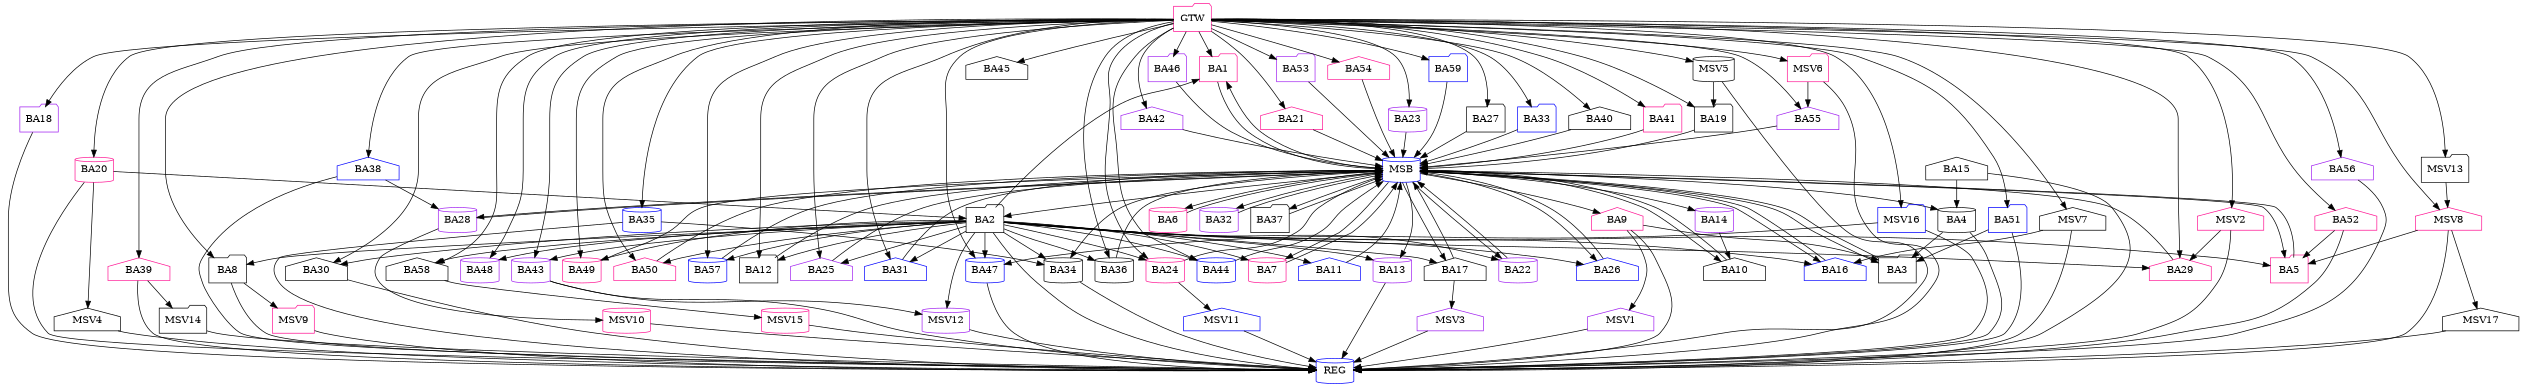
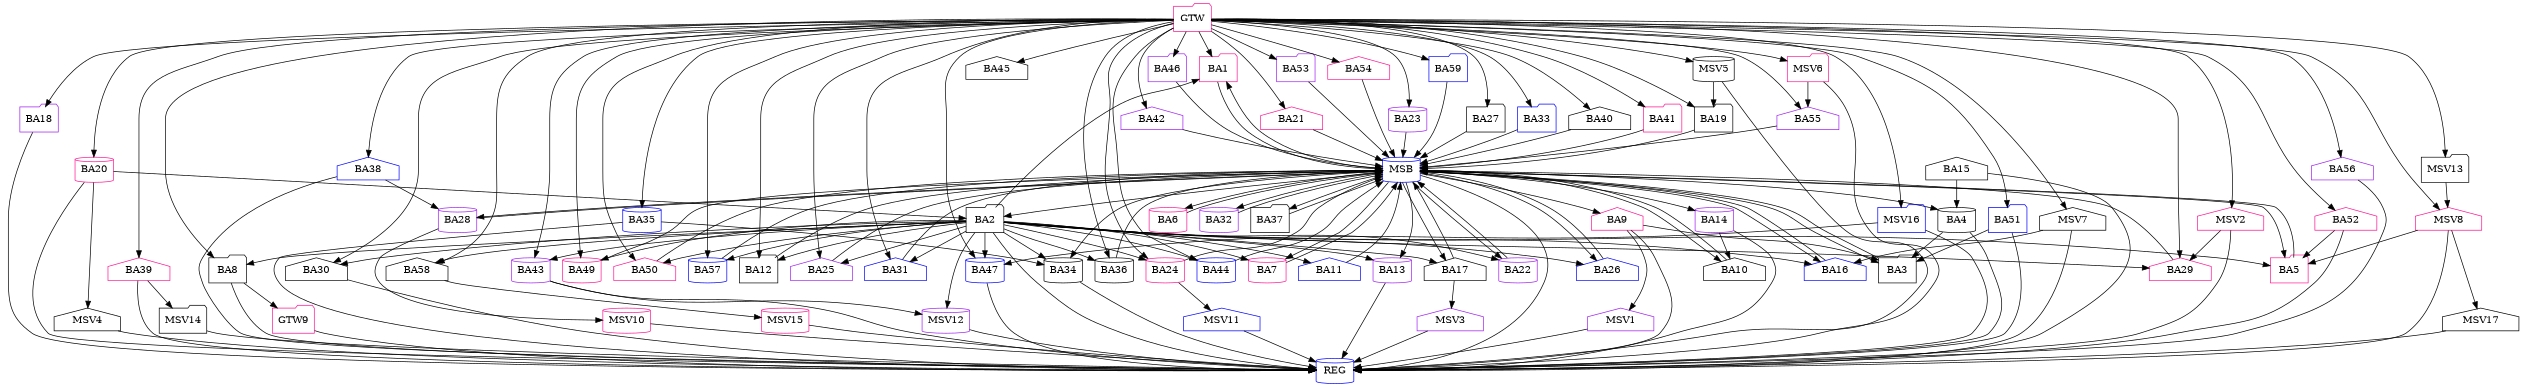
node "BA48": removed
edge "MSB" -> "REG": added
node "MSV9": label "MSV9" -> "GTW9"
edge "BA14" -> "REG": added
